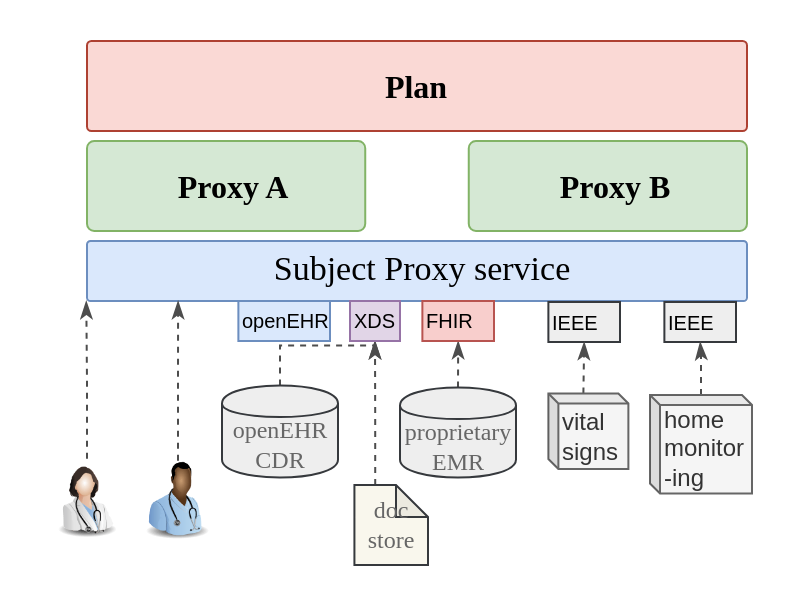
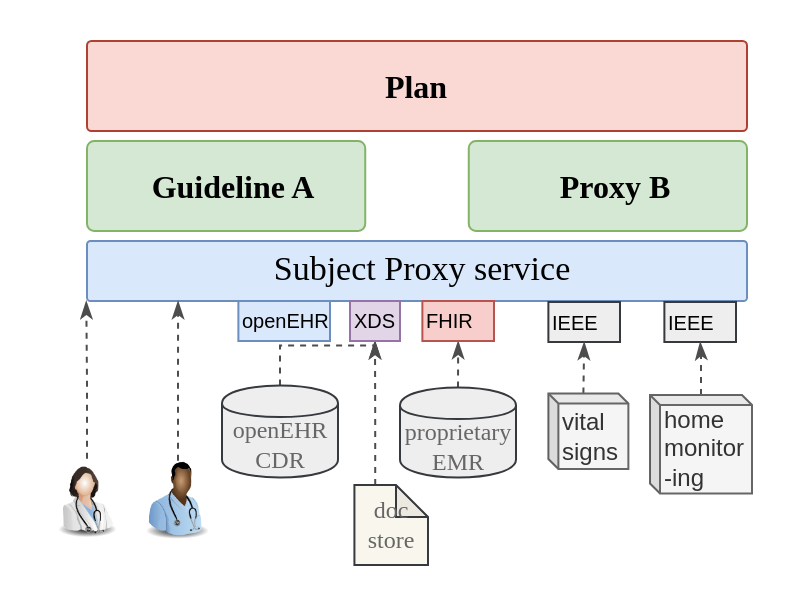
node "Proxy A": label "Proxy A" -> "Guideline A"
